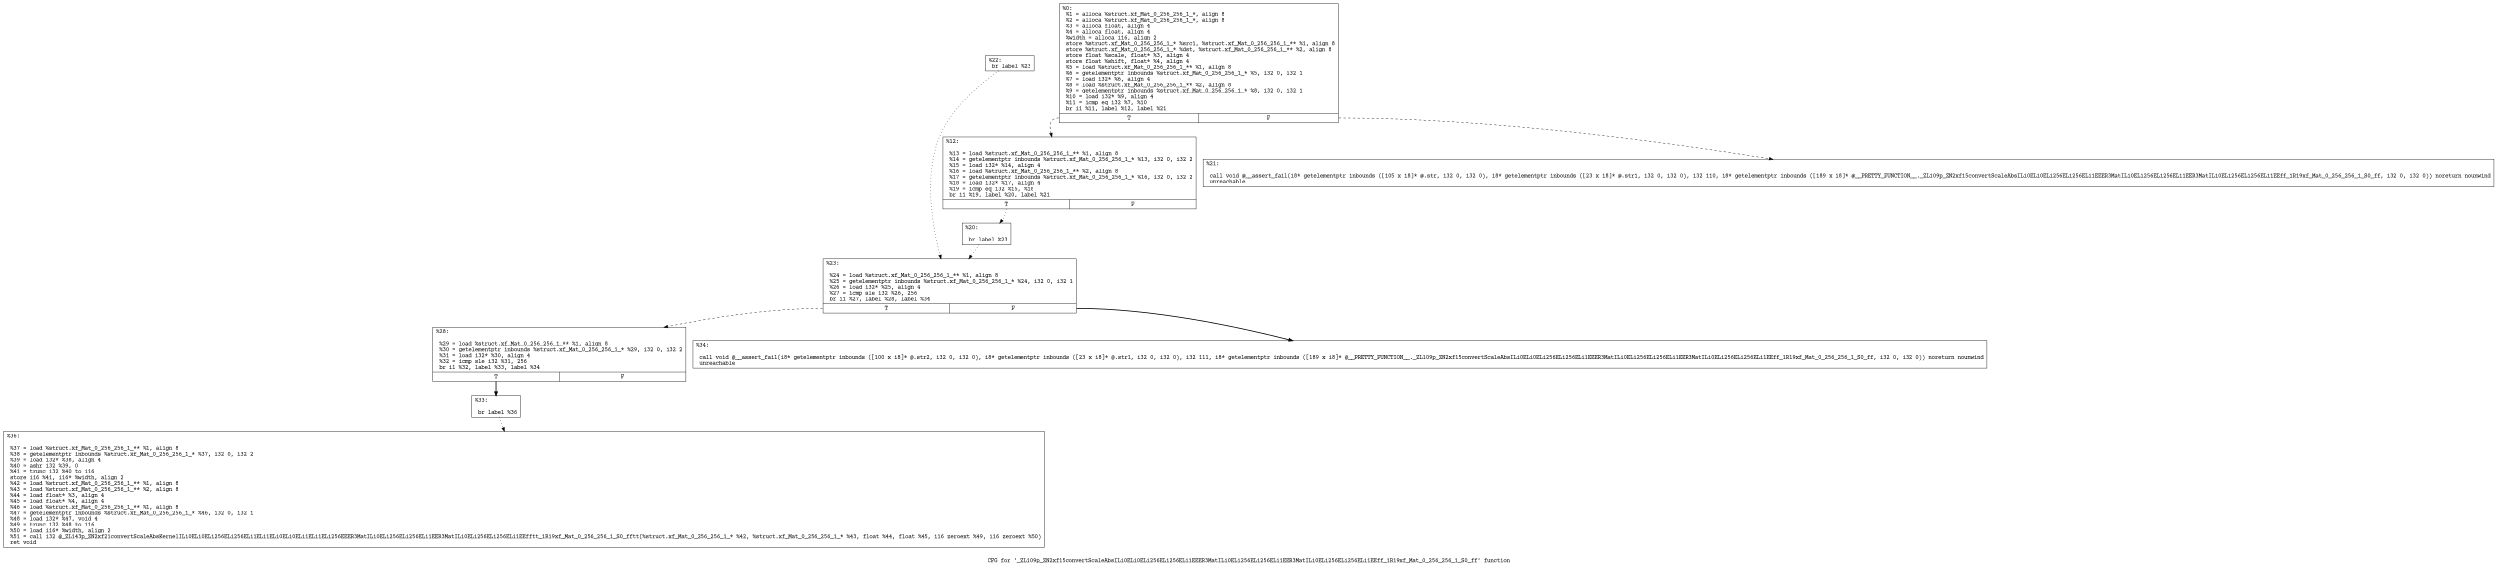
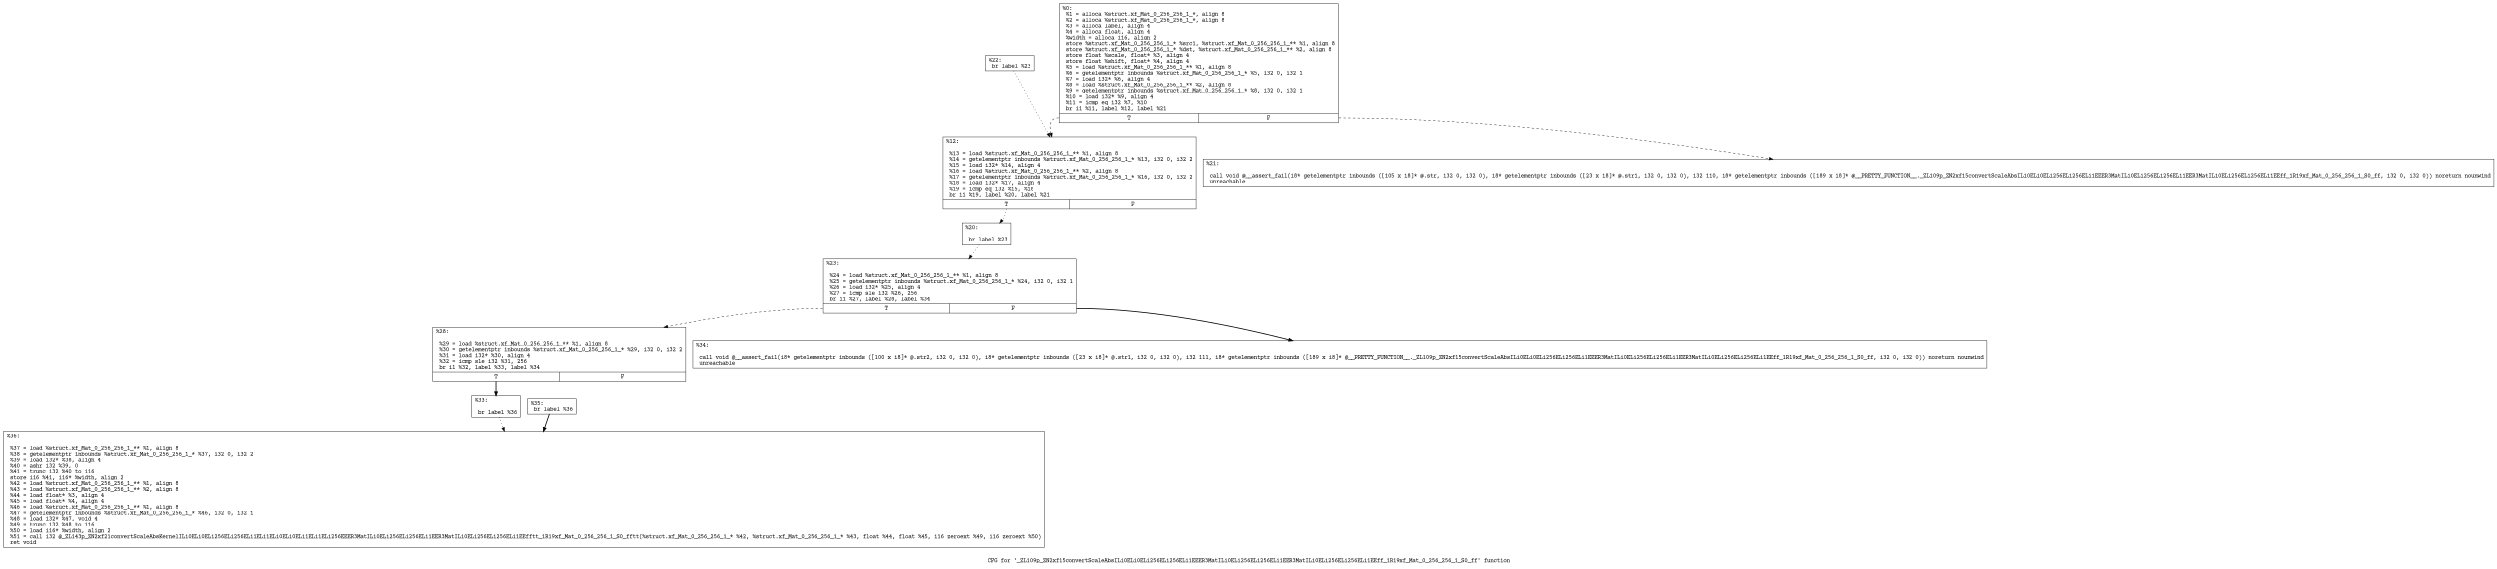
node "%0:": text "%3 = alloca float, align 4" -> "%3 = alloca label, align 4"
edge "%22:" -> "%23:": now "%22:" -> "%12:"
node "%35:": added
